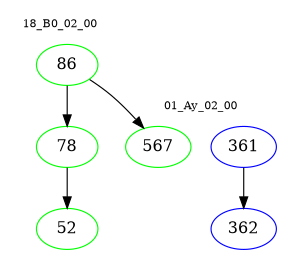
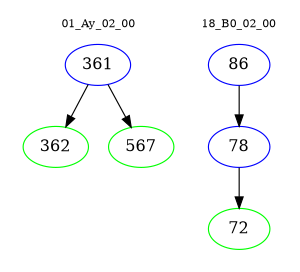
node "86": color green -> blue
edge "86" -> "567": now "361" -> "567"
node "78": color green -> blue
node "52": label "52" -> "72"
node "362": color blue -> green
